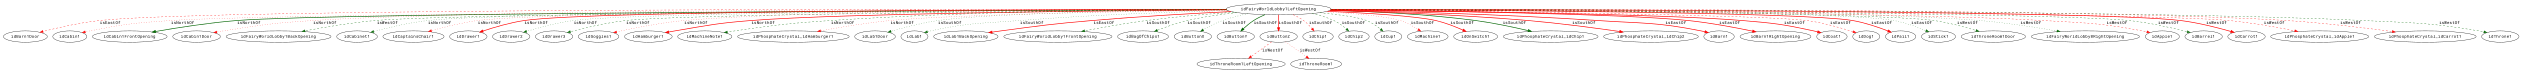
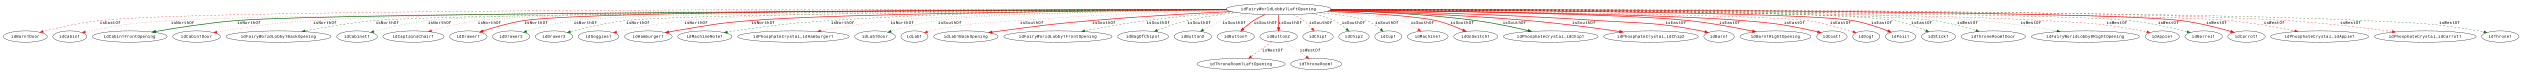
edge "idFairyWorldLobby1LeftOpening" -> "idStick1": style dotted -> dashed
edge "idFairyWorldLobby1LeftOpening" -> "idLab1": color darkgreen -> red
edge "idFairyWorldLobby1LeftOpening" -> "idButtonY": color darkgreen -> red
edge "idFairyWorldLobby1LeftOpening" -> "idFairyWorldLobby1BackOpening": label "isWestOf" -> "isNorthOf"
edge "idFairyWorldLobby1LeftOpening" -> "idLab1BackOpening": label "isEastOf" -> "isSouthOf"
